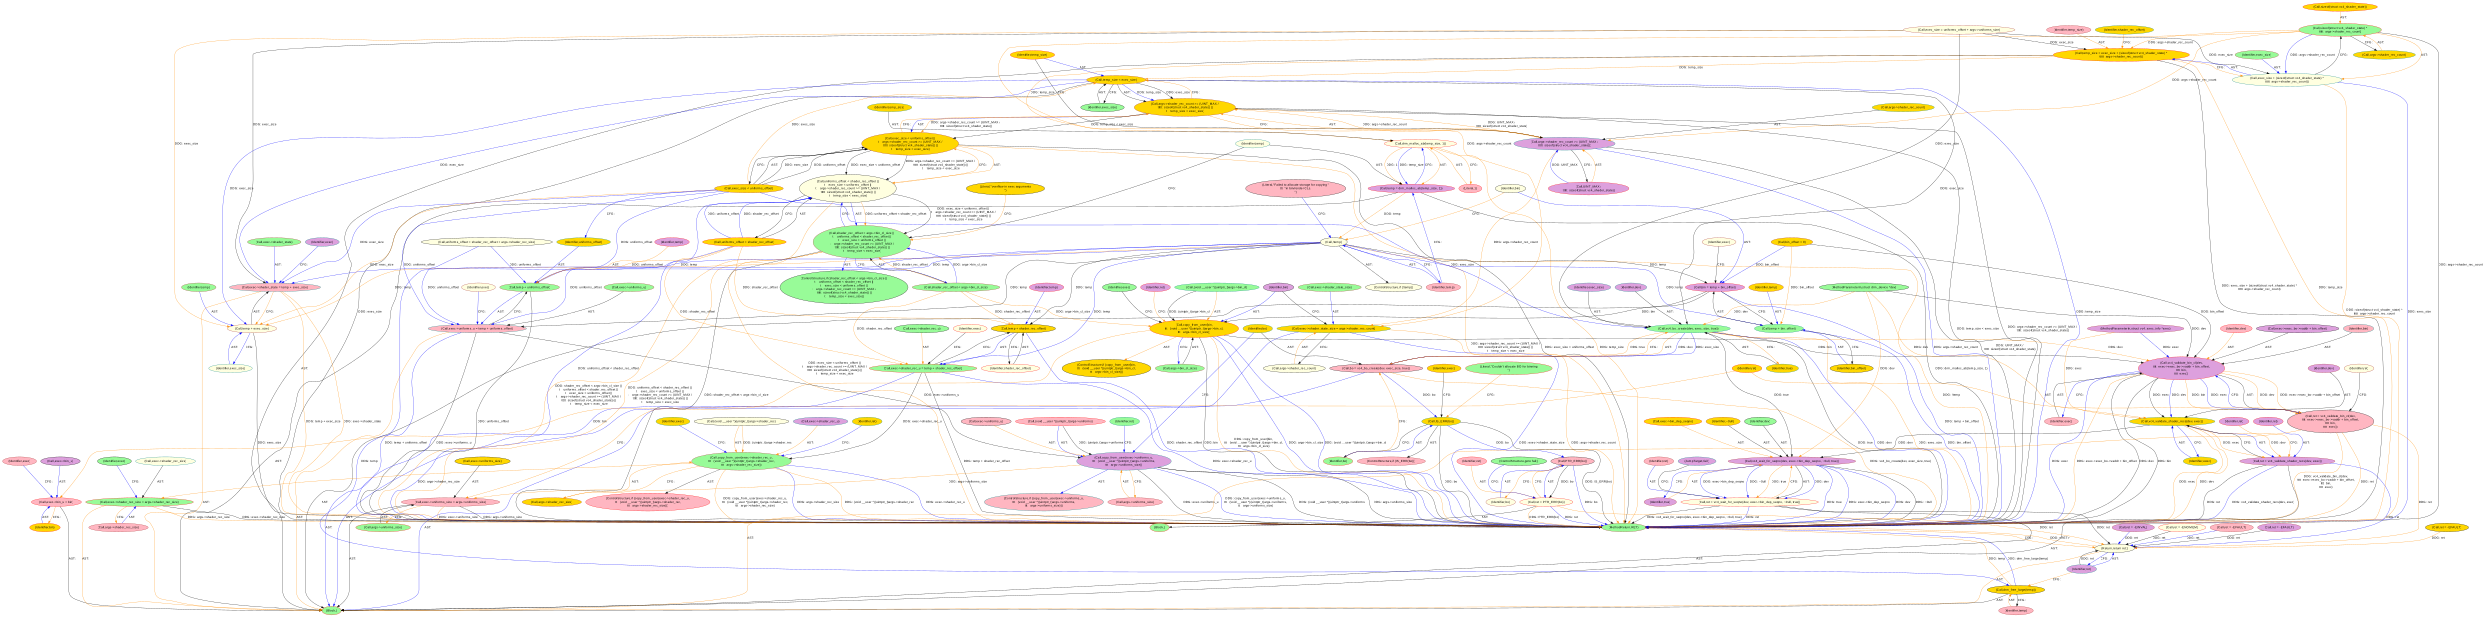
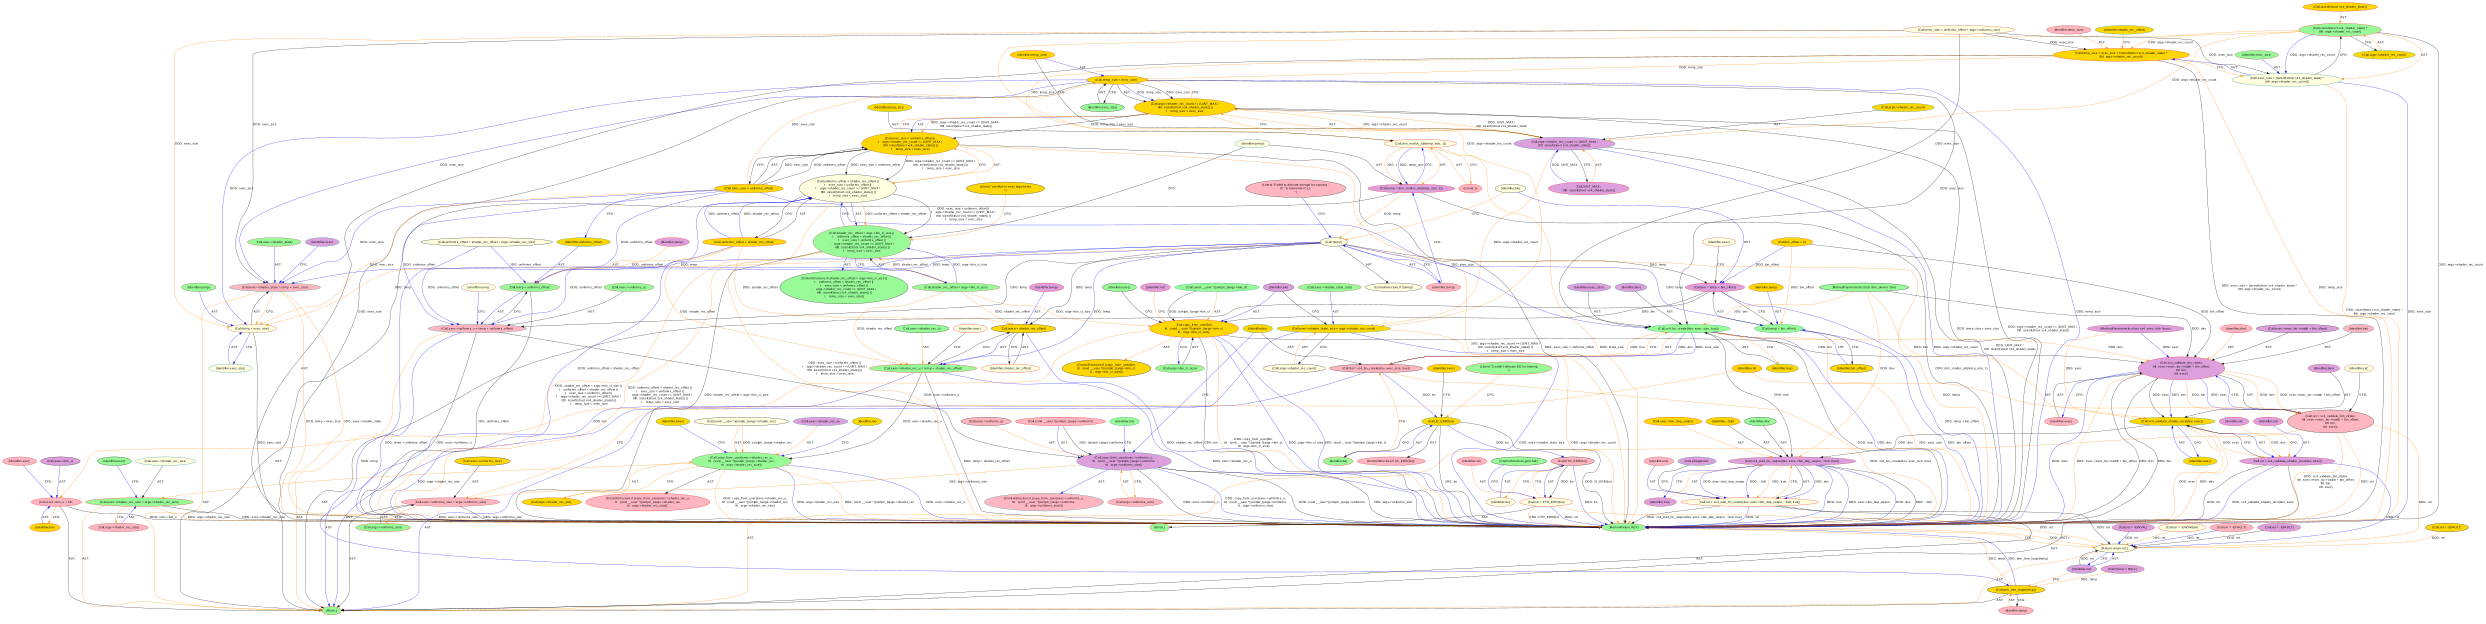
edge "(Call,exec->bin_u = bin)" -> "(MethodReturn,RET)": added, label "DDG: exec->bin_u"
edge "(Call,ret = -ENOMEM)" -> "(Return,return ret;)": color black -> darkorange
node "(Call,*temp = NULL)": added
